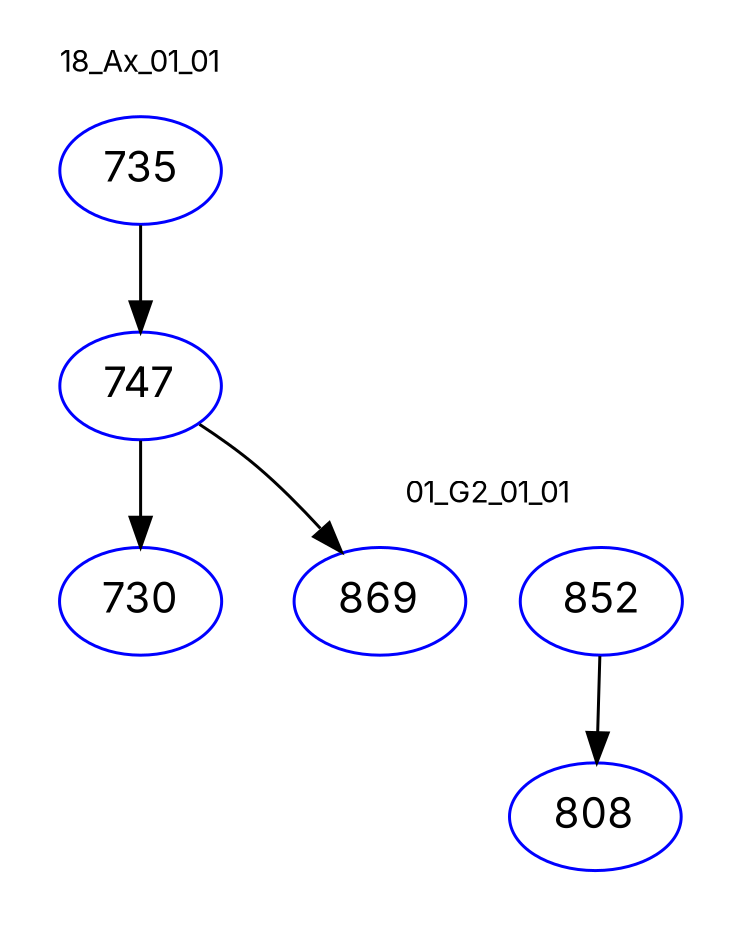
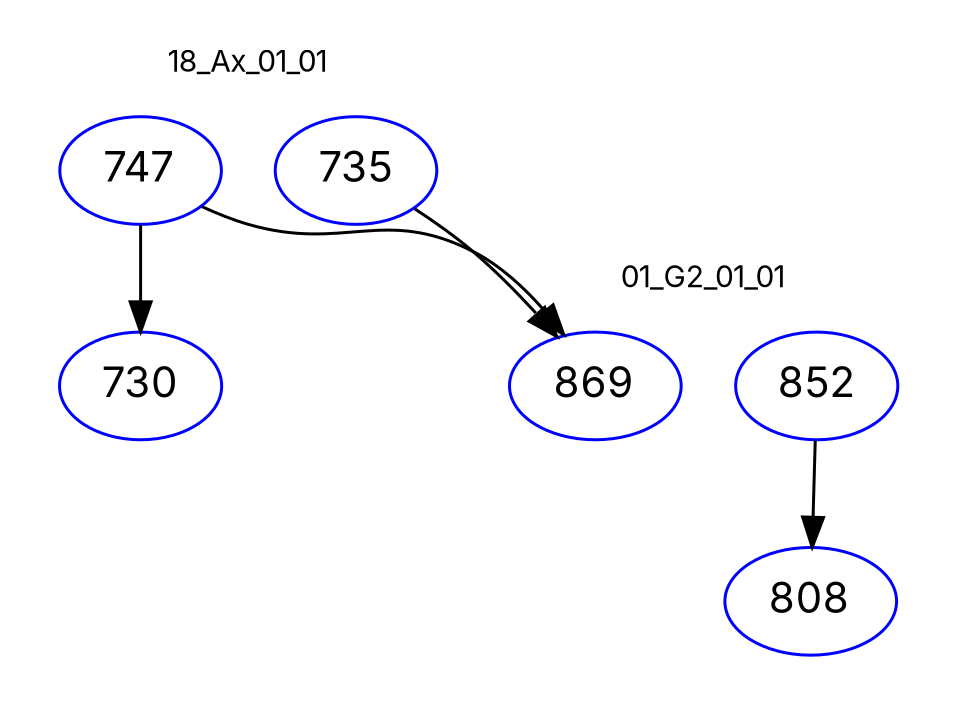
edge "735" -> "747": now "735" -> "869"
